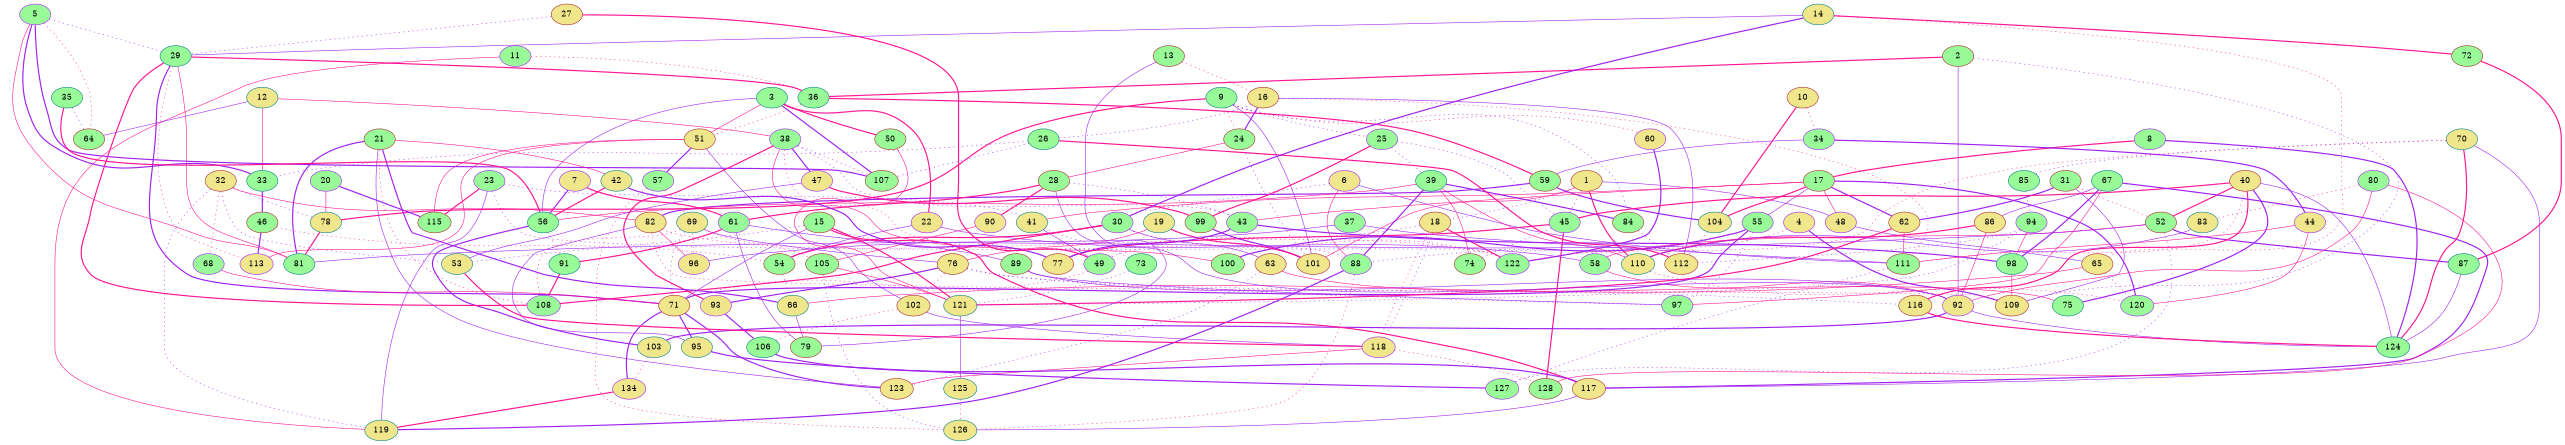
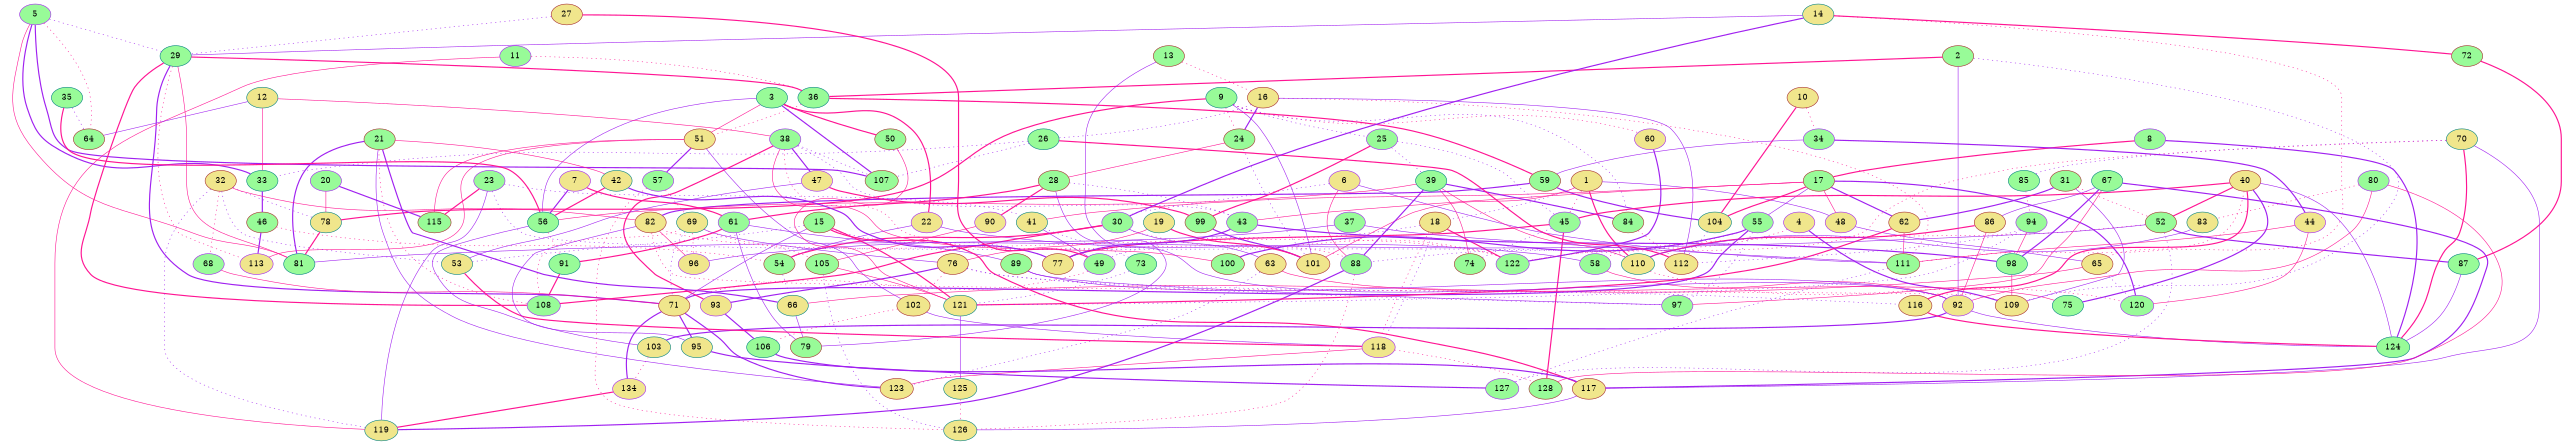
edge "52" -- "58": style solid -> dotted
edge "56" -- "103": style bold -> solid
